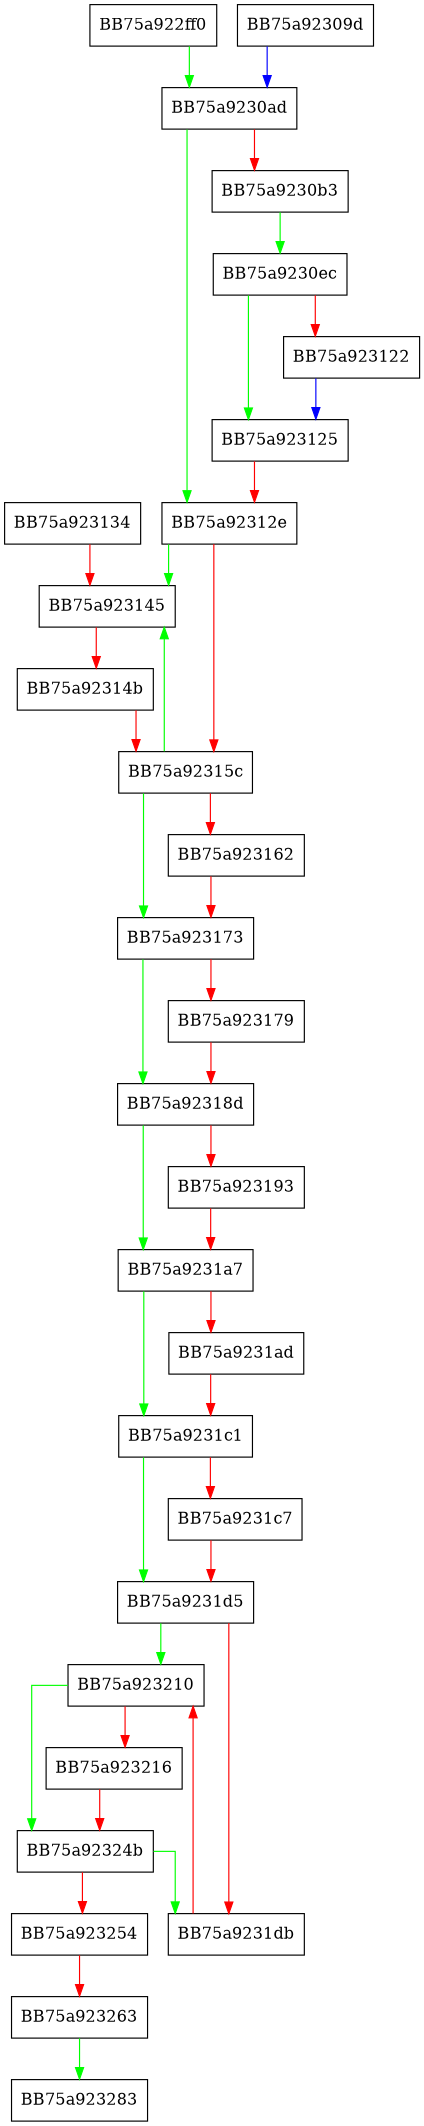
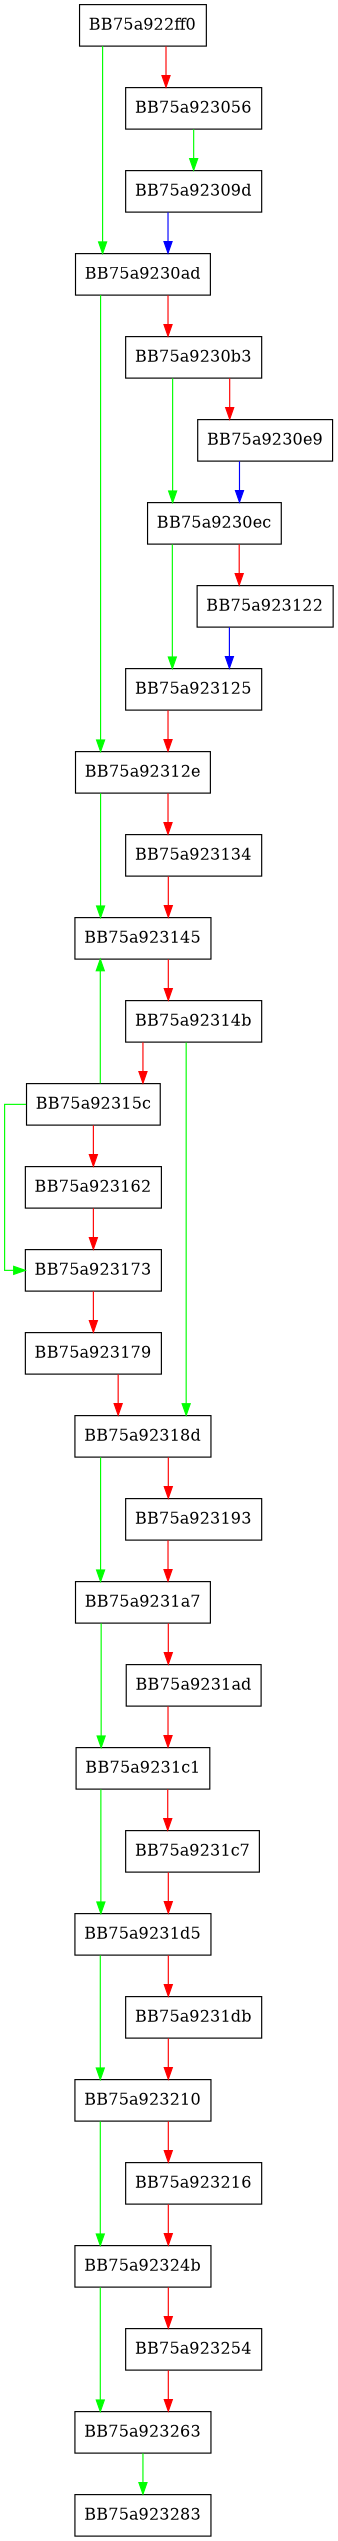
node "BB75a923056": added
node "BB75a9230e9": added
edge "BB75a92312e" -> "BB75a92315c": now "BB75a92312e" -> "BB75a923134"
edge "BB75a923173" -> "BB75a92318d": now "BB75a92314b" -> "BB75a92318d"
edge "BB75a92324b" -> "BB75a9231db": now "BB75a92324b" -> "BB75a923263"
